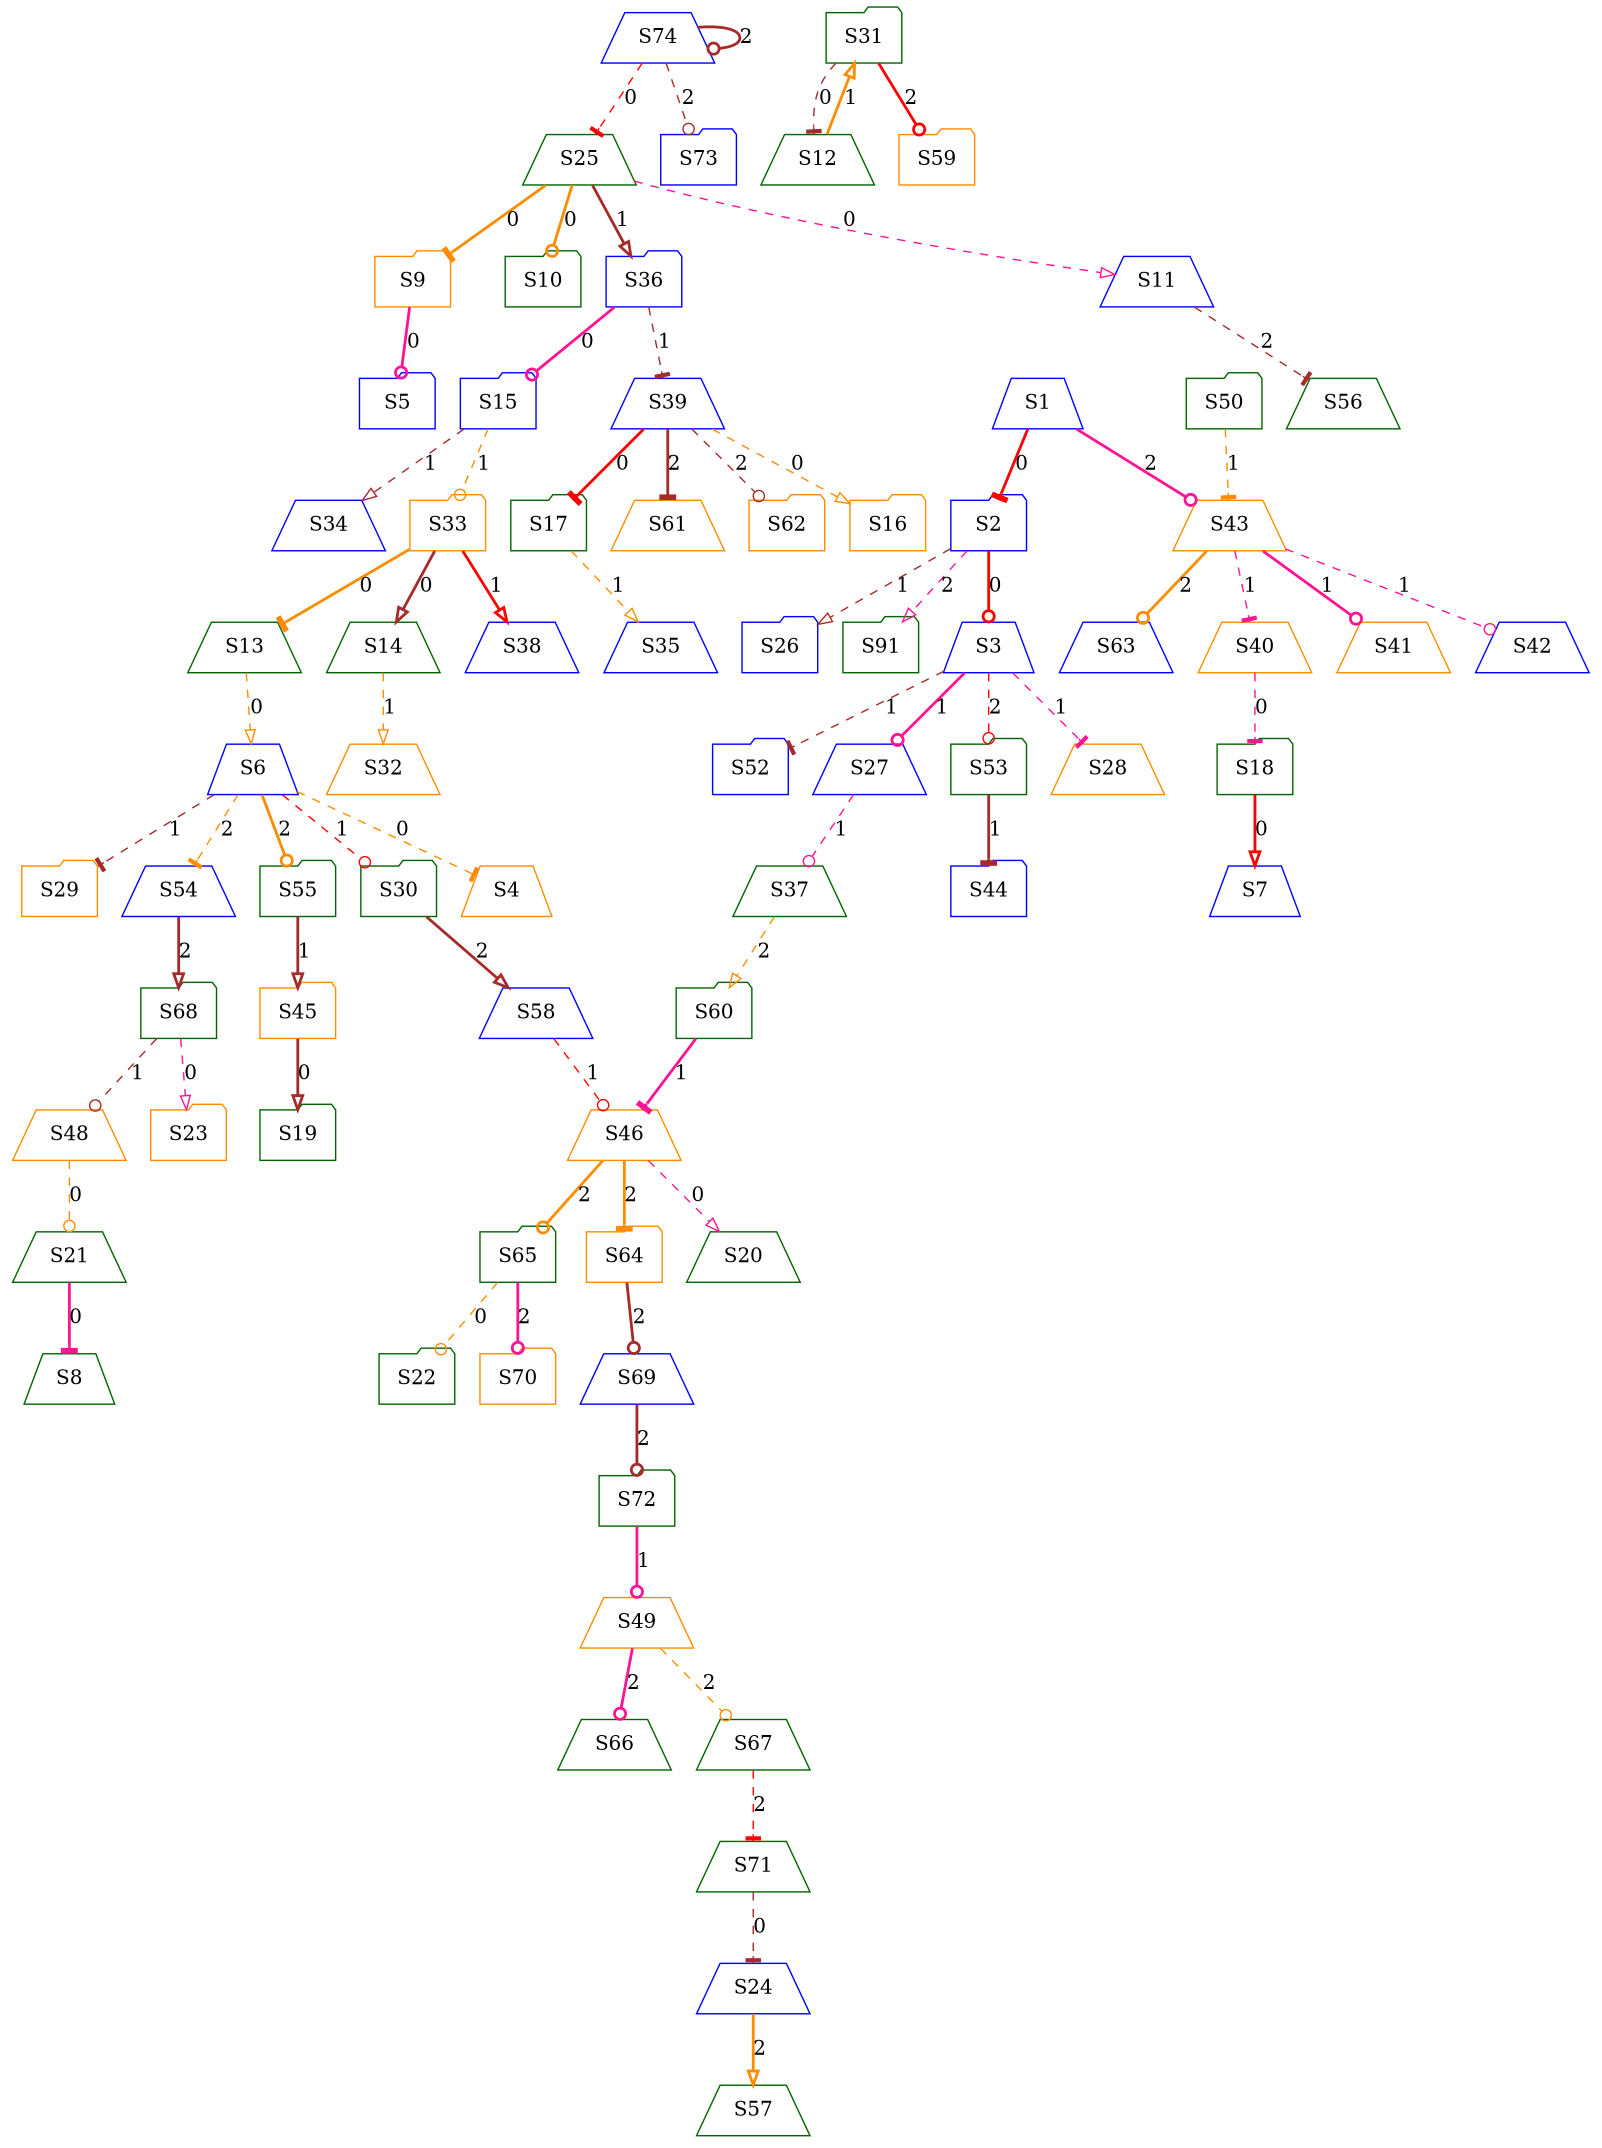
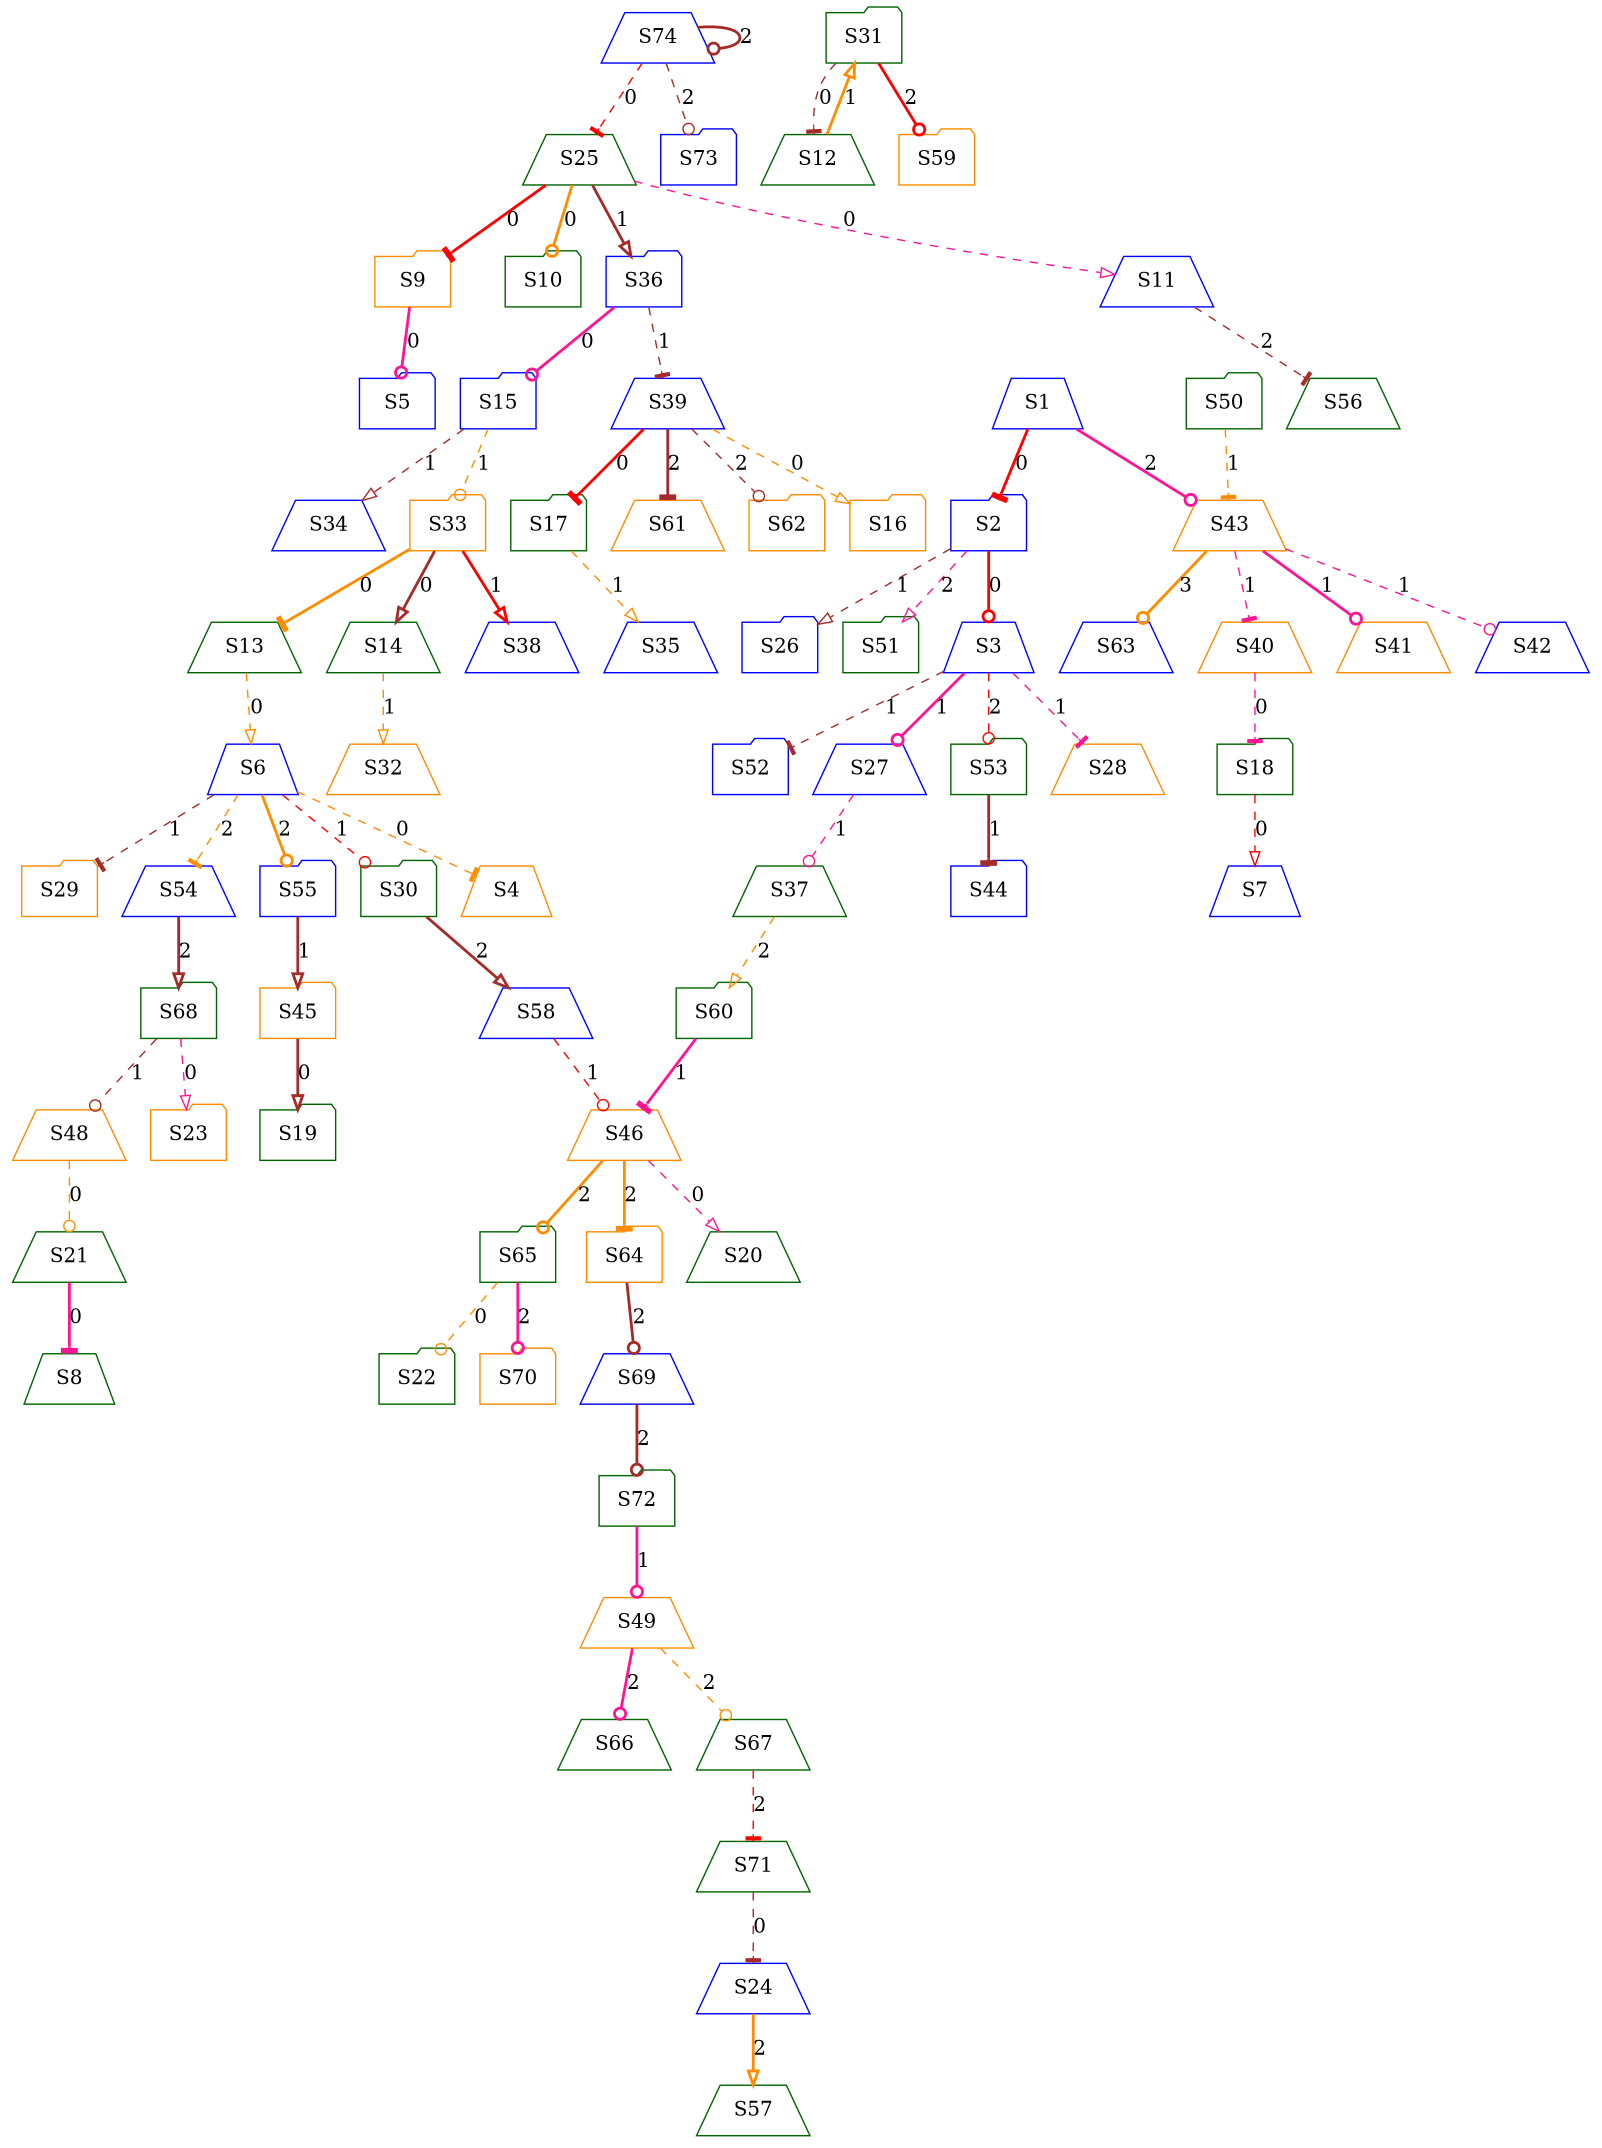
edge "S25" -> "S9": color darkorange -> red
edge "S43" -> "S63": label "2" -> "3"
node "S91": label "S91" -> "S51"
edge "S18" -> "S7": style bold -> dashed
node "S55": color darkgreen -> blue
